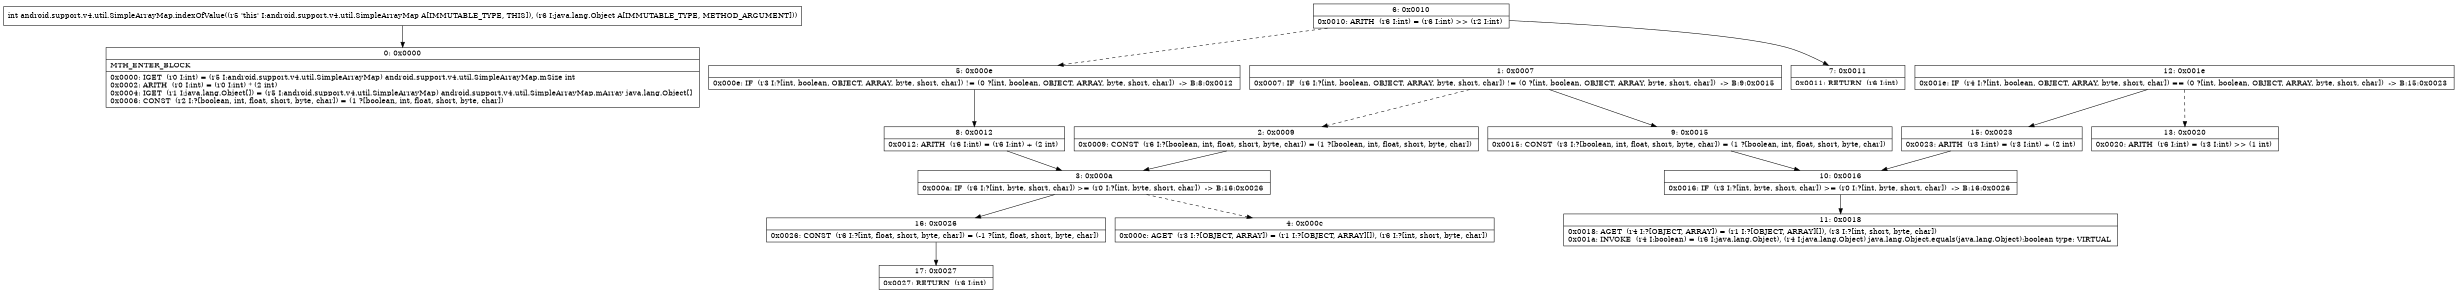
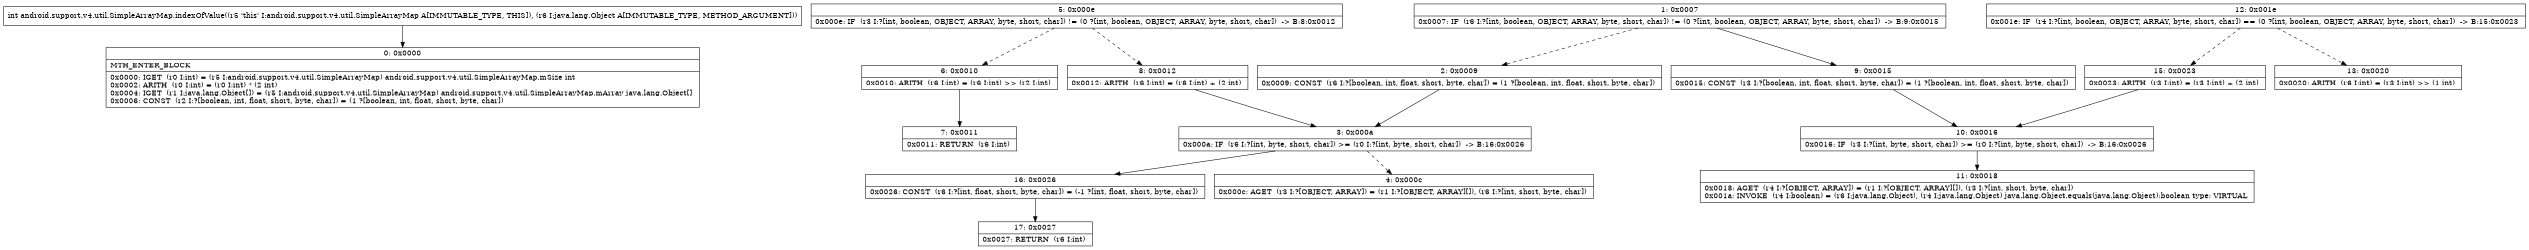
edge "6: 0x0010" -> "5: 0x000e": reversed
edge "5: 0x000e" -> "8: 0x0012": style solid -> dashed
edge "12: 0x001e" -> "15: 0x0023": style solid -> dashed
